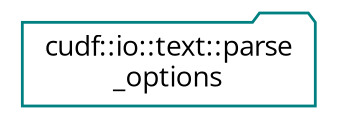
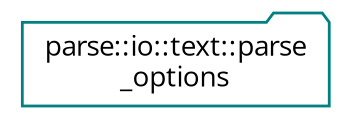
node "cudf::io::text::parse _options": label "cudf::io::text::parse _options" -> "parse::io::text::parse _options"
